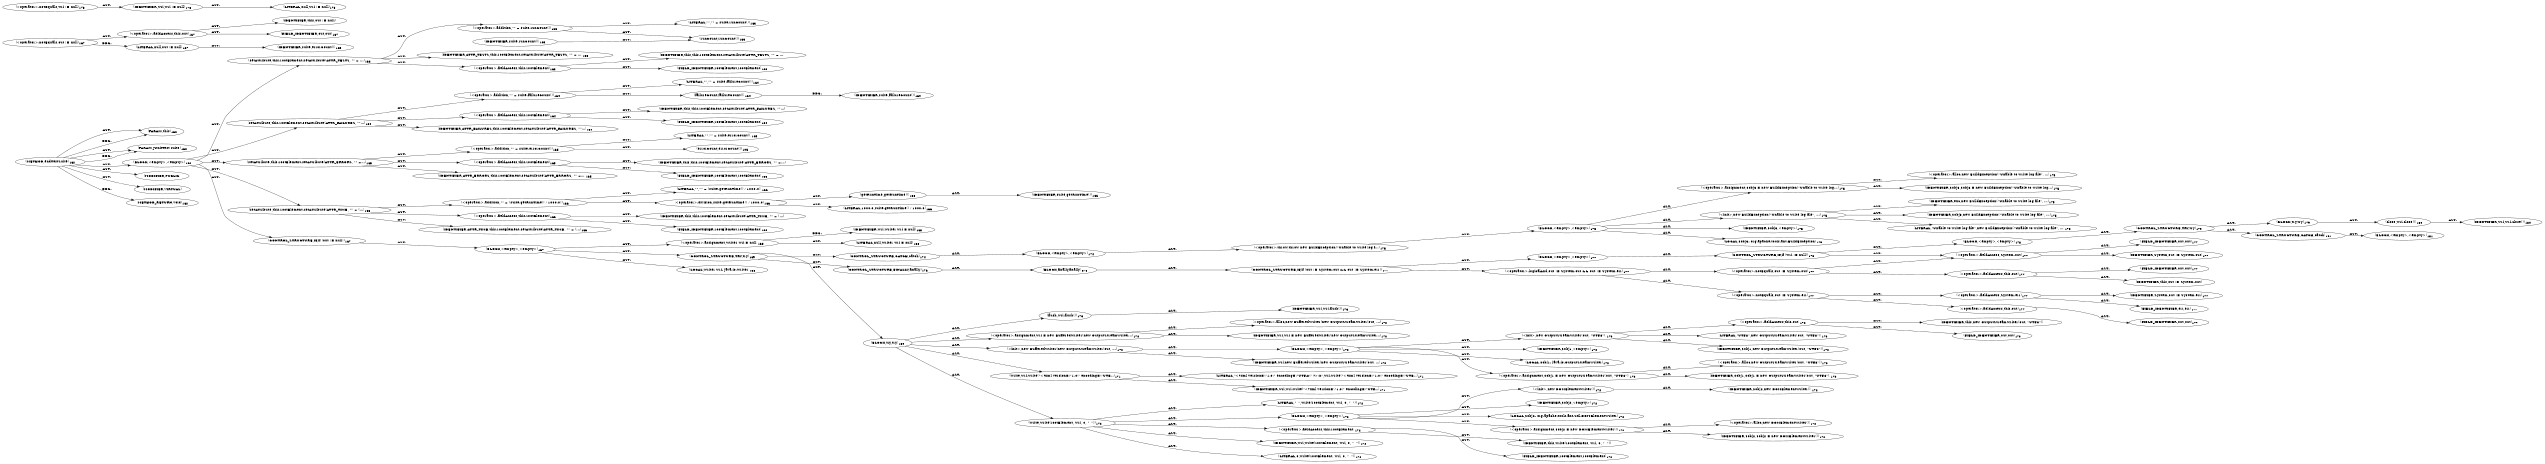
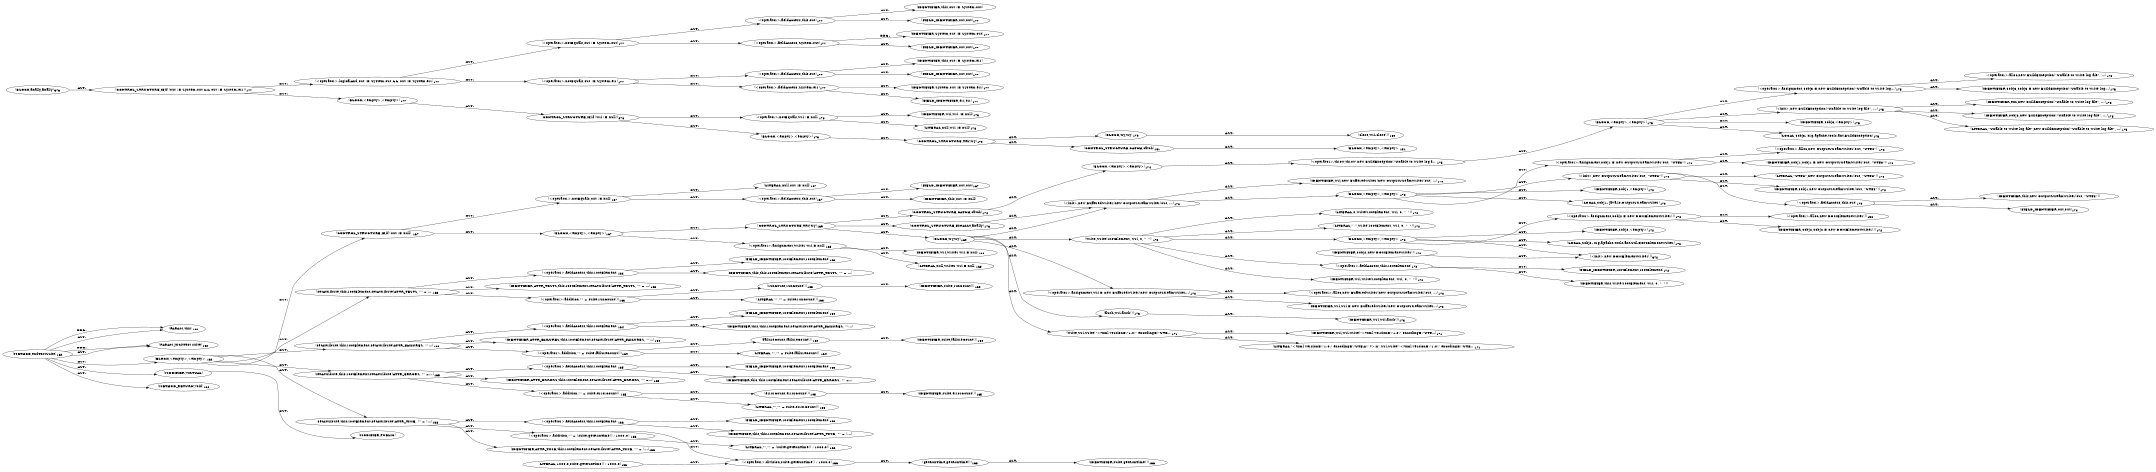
edge "(IDENTIFIER,wri,wri != null)" -> "(LITERAL,null,wri != null)": now "(<operator>.notEquals,wri != null)" -> "(LITERAL,null,wri != null)"
edge "(IDENTIFIER,suite,runCount())" -> "(runCount,runCount())": reversed
edge "(<operator>.notEquals,out != null)" -> "(LITERAL,null,out != null)": label "DDG: " -> "AST: "
edge "(LITERAL,null,out != null)" -> "(IDENTIFIER,suite,errorCount())": now "(errorCount,errorCount())" -> "(IDENTIFIER,suite,errorCount())"
node "(IDENTIFIER,this,out != System.err)": added
edge "(failureCount,failureCount())" -> "(IDENTIFIER,suite,failureCount())": label "DDG: " -> "AST: "
edge "(METHOD,endTestSuite)" -> "(MODIFIER,PUBLIC)": now "(MODIFIER,VIRTUAL)" -> "(MODIFIER,PUBLIC)"
edge "(METHOD,endTestSuite)" -> "(METHOD_RETURN,void)": label "DDG: " -> "AST: "
edge "(<operator>.division,suite.getRunTime() / 1000.0)" -> "(LITERAL,1000.0,suite.getRunTime() / 1000.0)": reversed
edge "(CONTROL_STRUCTURE,IF,if (out != null))" -> "(<operator>.notEquals,out != null)": added, label "AST:"
node "(IDENTIFIER,wri,wri.close())": removed
edge "(<operator>.assignment,Writer wri = null)" -> "(IDENTIFIER,wri,Writer wri = null)": label "DDG: " -> "AST: "
edge "(<operator>.fieldAccess,System.out)" -> "(IDENTIFIER,System,out != System.out)": label "AST: " -> "DDG: "
node "(CONTROL_STRUCTURE,IF,if (wri != null))": text "178" -> "278"
edge "(CONTROL_STRUCTURE,IF,if (wri != null))" -> "(<operator>.fieldAccess,System.out)": now "(CONTROL_STRUCTURE,IF,if (wri != null))" -> "(<operator>.notEquals,wri != null)"
node "(LOCAL,Writer wri: java.io.Writer)": removed
edge "(CONTROL_STRUCTURE,FINALLY,finally)" -> "(BLOCK,finally,finally)": now "(CONTROL_STRUCTURE,FINALLY,finally)" -> "(<init>,new BufferedWriter(new OutputStreamWriter(out, ...)"
node "(<init>,new DOMElementWriter())": text "172" -> "372"
edge "(<init>,new DOMElementWriter())" -> "(IDENTIFIER,$obj2,new DOMElementWriter())": reversed
node "(<operator>.alloc,new DOMElementWriter())": text "172" -> "152"
